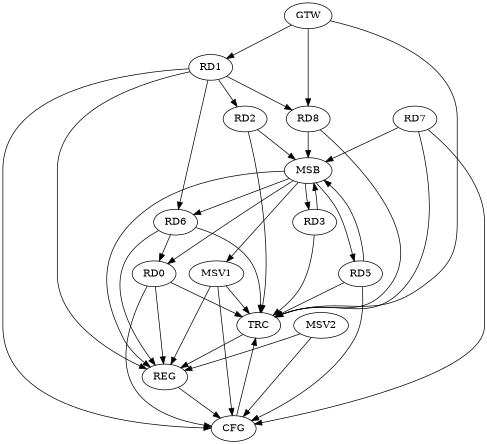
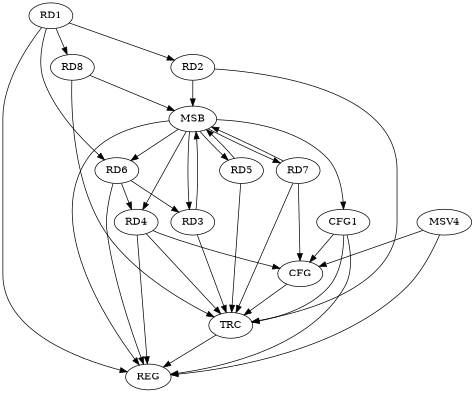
node "GTW": removed
edge "MSB" -> "RD7": added
edge "RD6" -> "TRC": now "RD6" -> "RD3"
edge "RD1" -> "CFG": removed
node "RD0": label "RD0" -> "RD4"
node "MSV1": label "MSV1" -> "CFG1"
node "MSV2": label "MSV2" -> "MSV4"
edge "RD5" -> "CFG": removed
edge "REG" -> "CFG": removed
